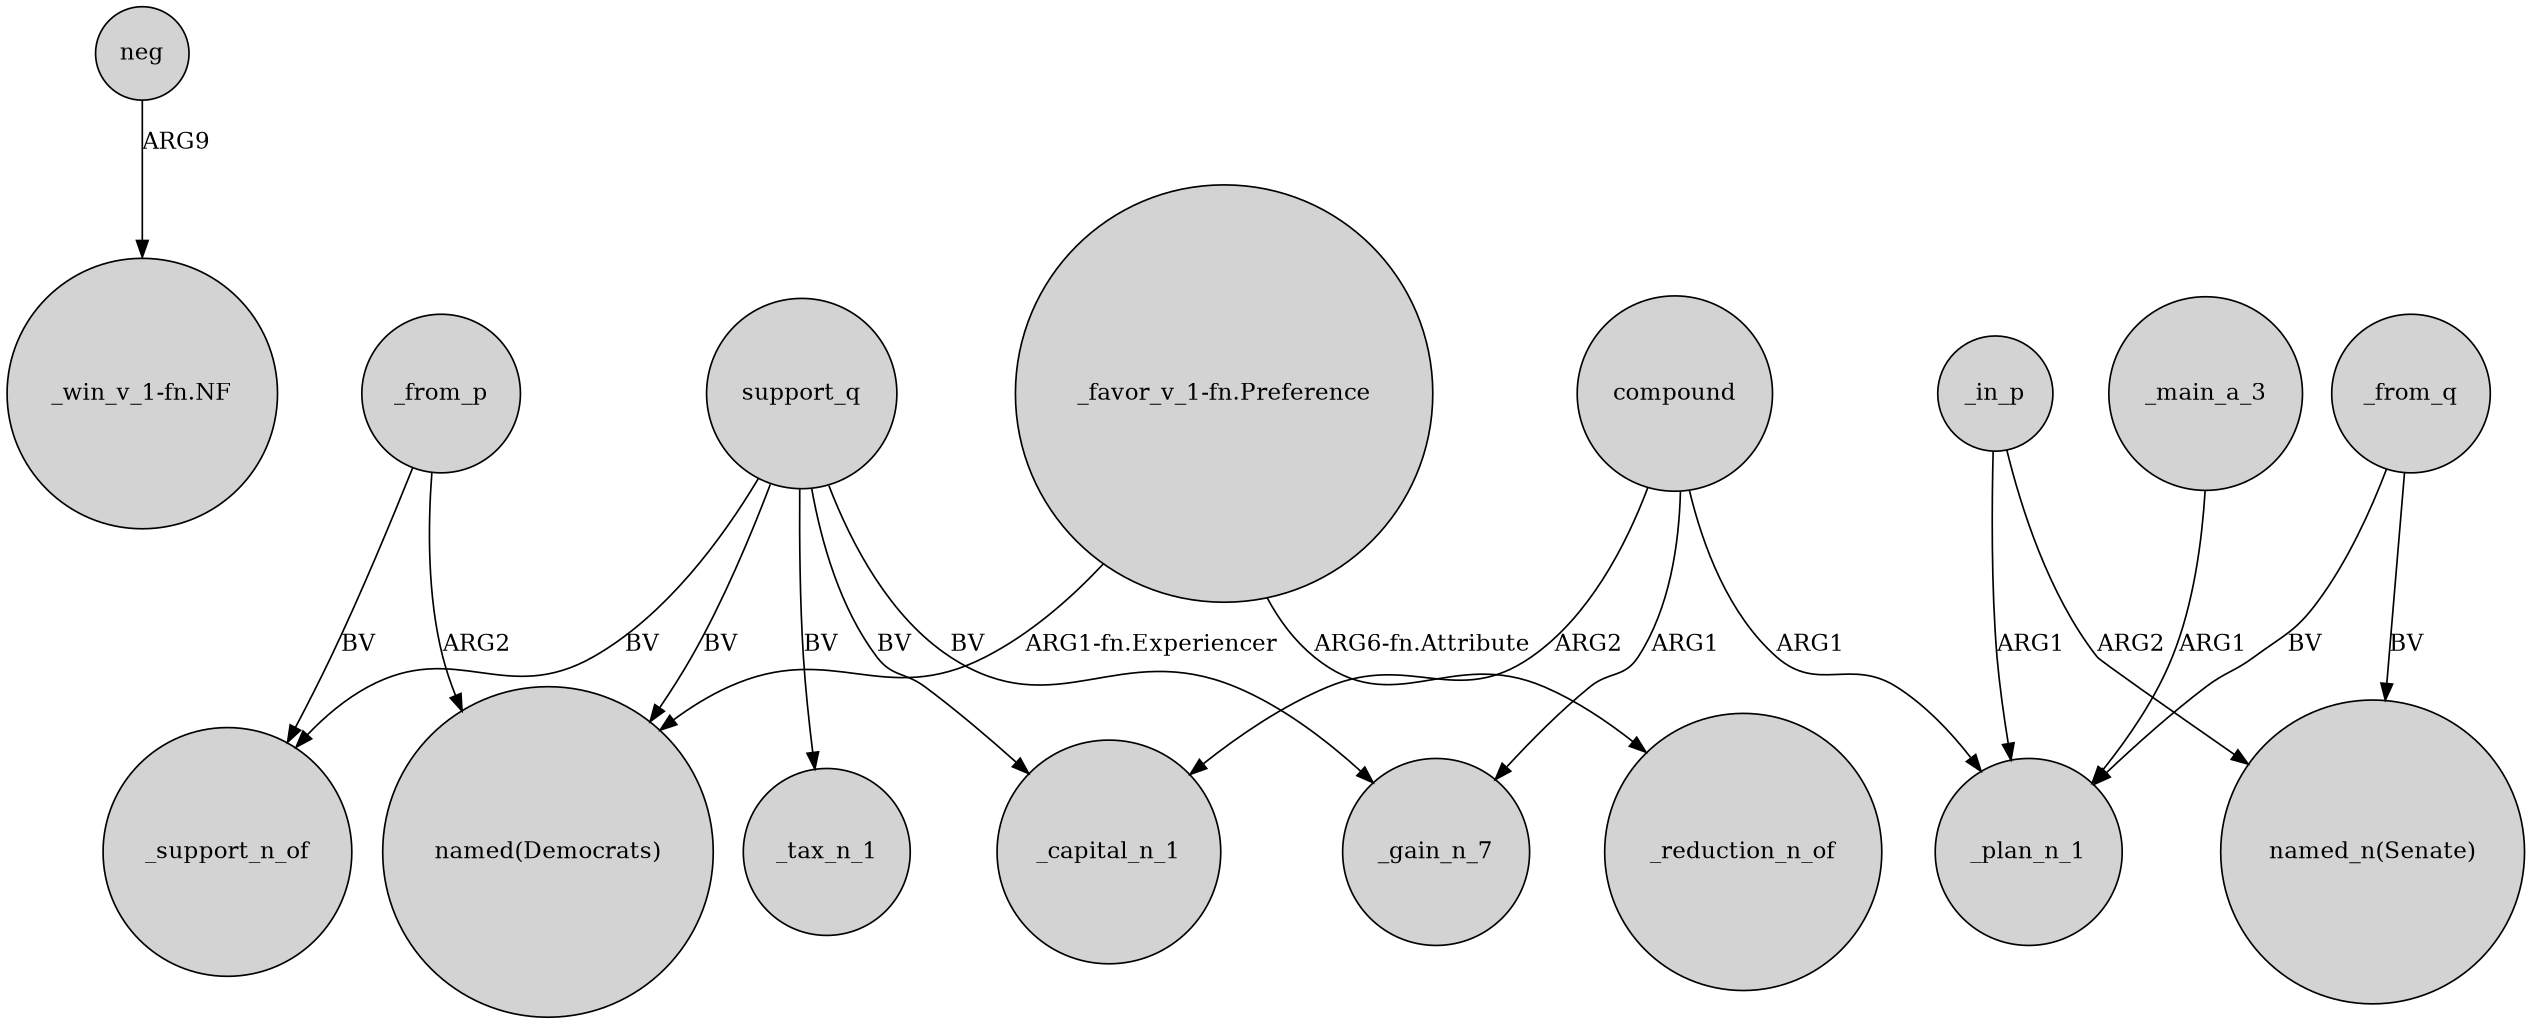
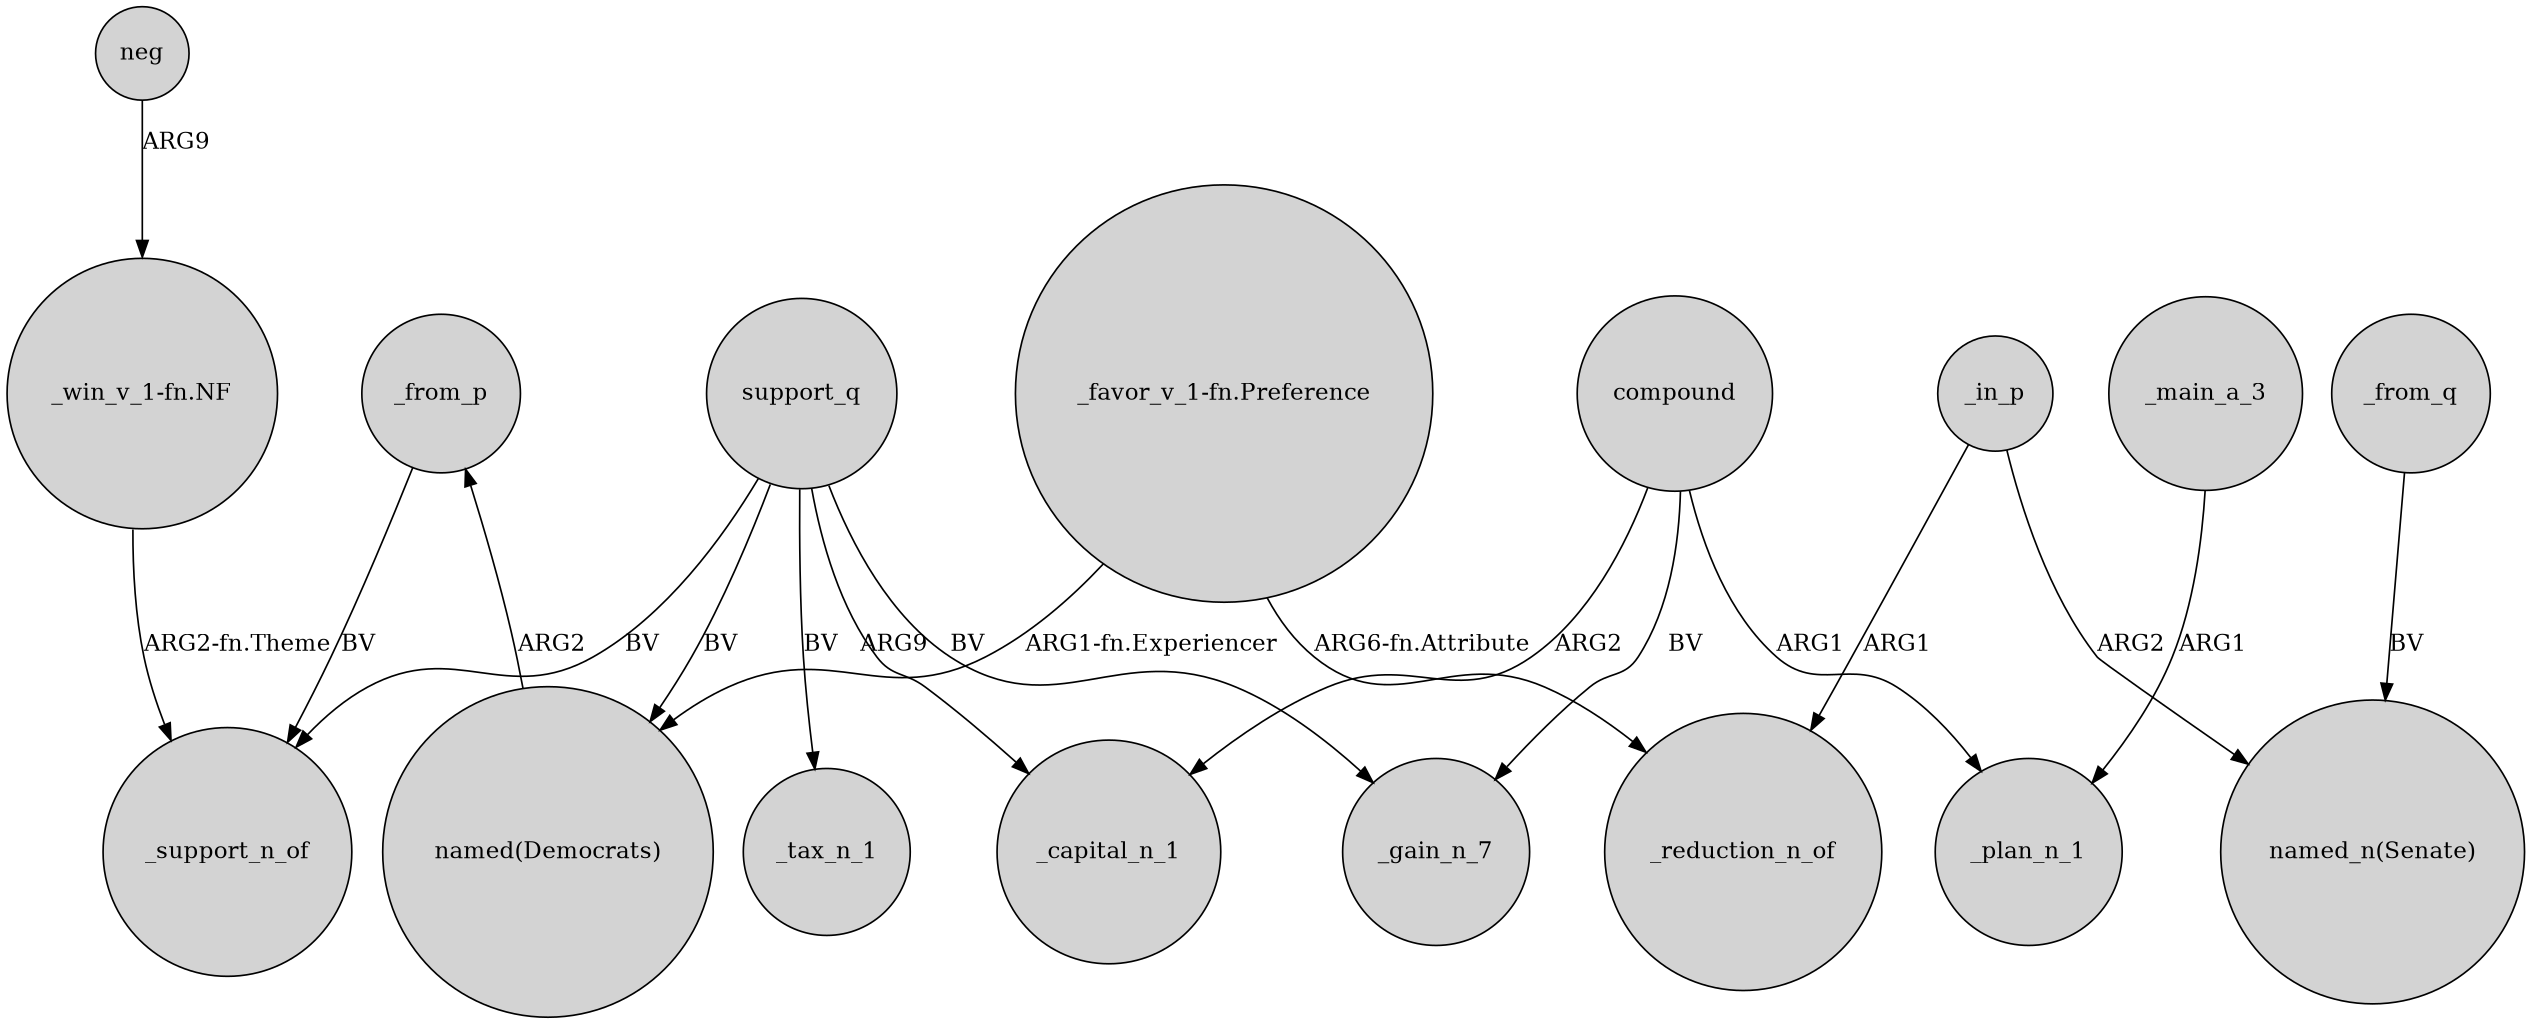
edge "_from_p" -> "named(Democrats)": reversed
edge "_in_p" -> "_plan_n_1": now "_in_p" -> "_reduction_n_of"
edge "_win_v_1-fn.NF" -> "_support_n_of": added, label "ARG2-fn.Theme"
edge "support_q" -> "_capital_n_1": label "BV" -> "ARG9"
edge "compound" -> "_gain_n_7": label "ARG1" -> "BV"
edge "_from_q" -> "_plan_n_1": removed, label "BV"
